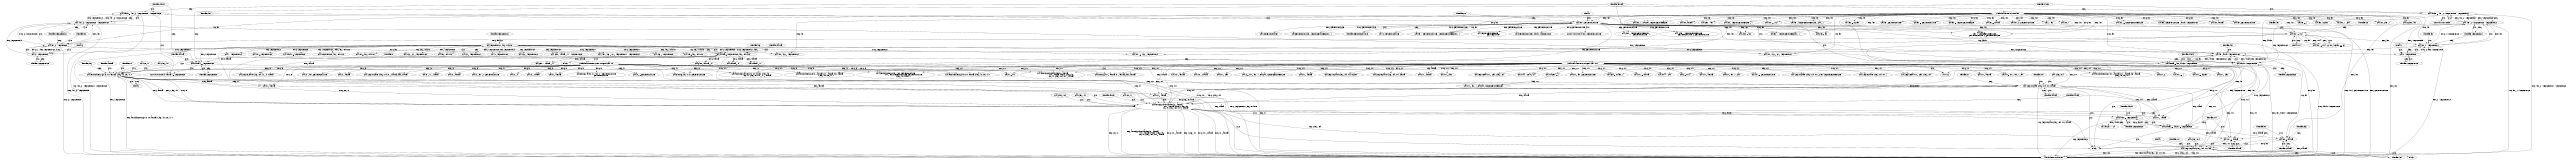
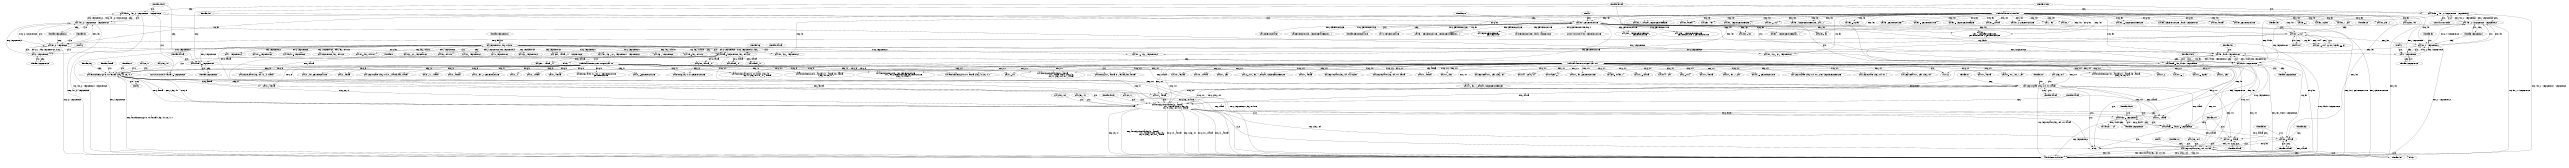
edge "(Call,len % AES_BLOCK_SIZE)" -> "(ControlStructure,if (len % AES_BLOCK_SIZE))": label "AST: " -> "DDG: 2"
edge "(Call,sha_off %= SHA_CBLOCK)" -> "(ControlStructure,if (sha_off %= SHA_CBLOCK))": removed, label "AST:"
edge "(Call,out[plen] = l)" -> "(Call,out + len - 1 - maxpad - SHA_DIGEST_LENGTH)": now "(MethodParameterIn,unsigned char *out)" -> "(Call,out + len - 1 - maxpad - SHA_DIGEST_LENGTH)"
edge "(MethodParameterIn,const unsigned char *in)" -> "(MethodReturn,static int)": removed, label "DDG: in"
